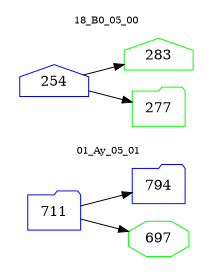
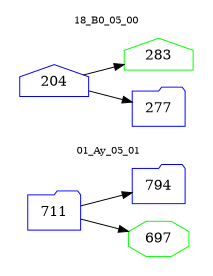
node "254": label "254" -> "204"
node "277": color green -> blue
